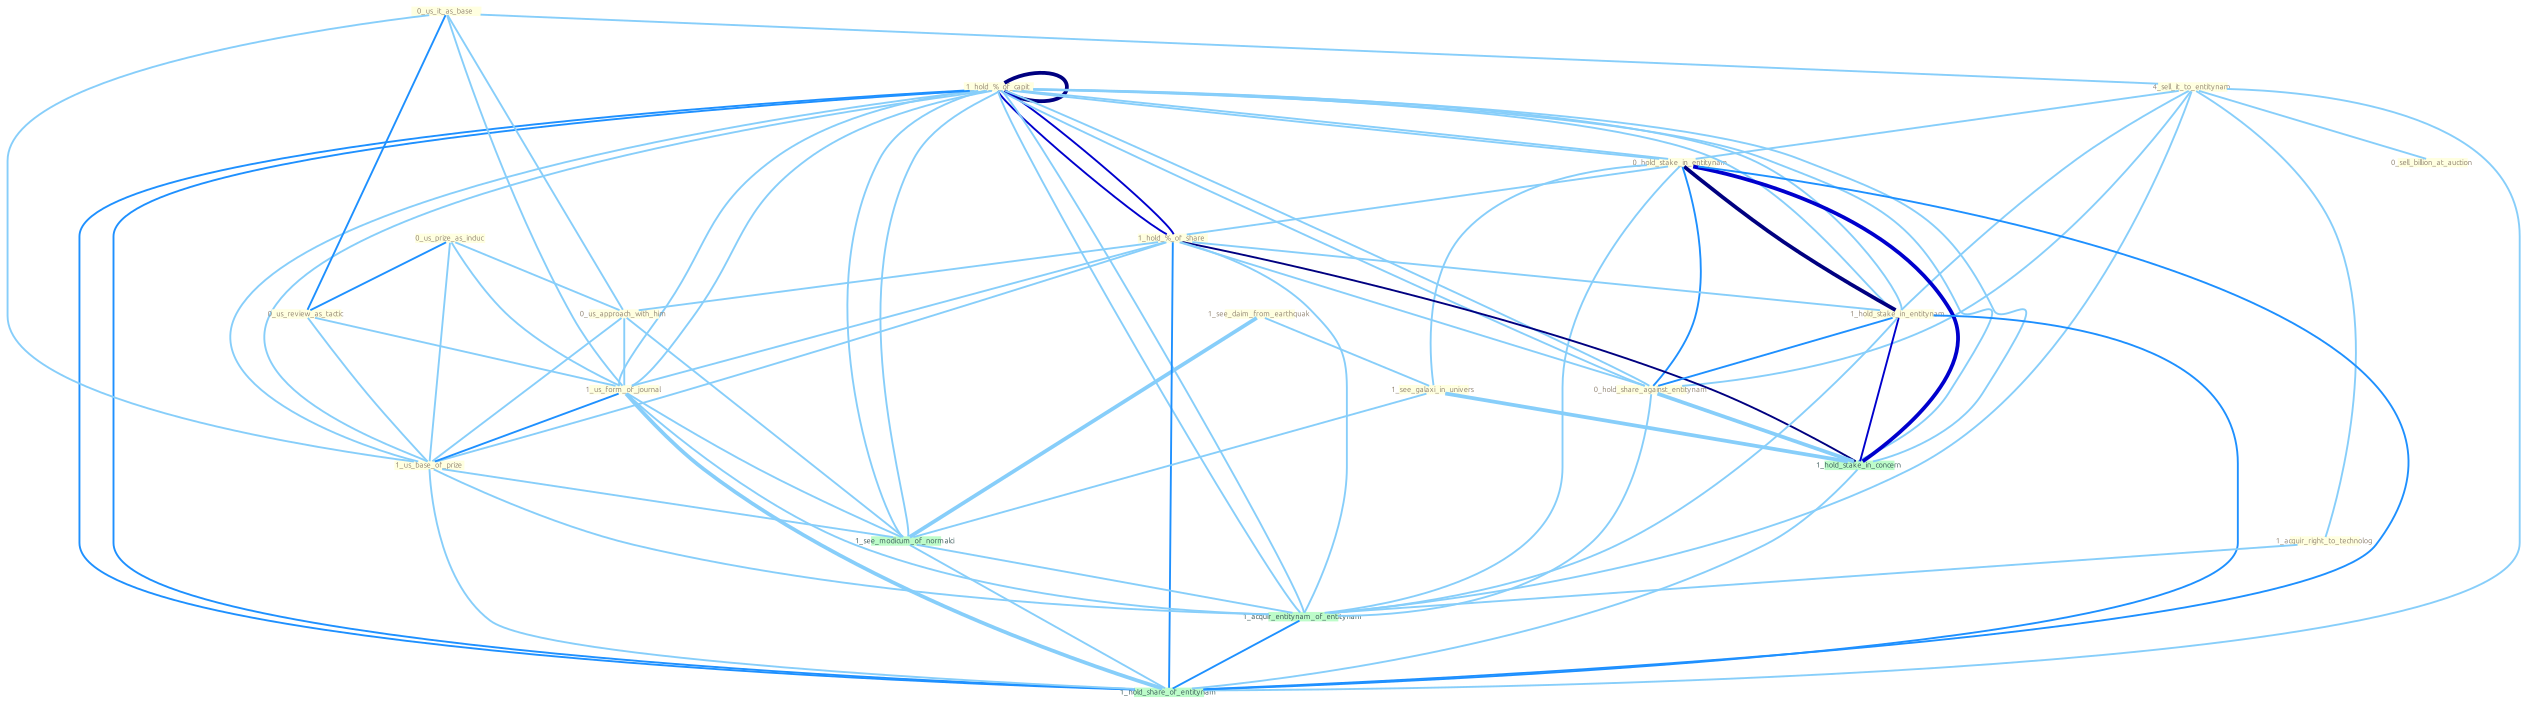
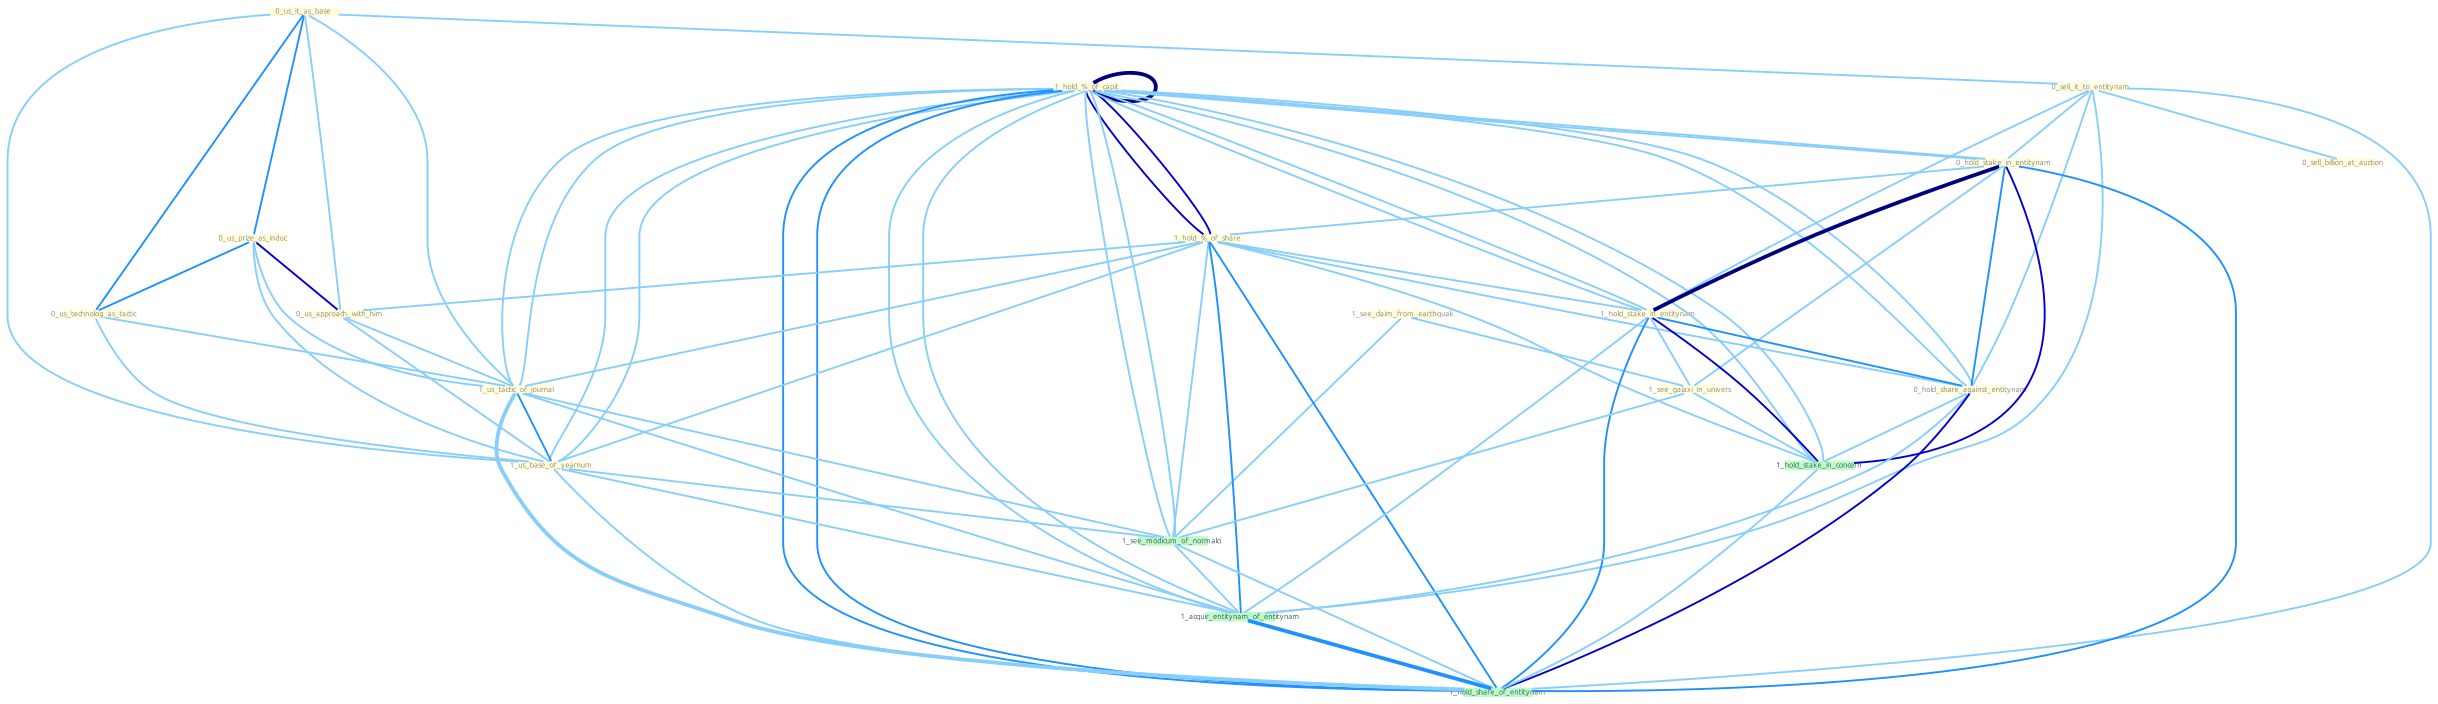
node "4_sell_it_to_entitynam": label "4_sell_it_to_entitynam" -> "0_sell_it_to_entitynam"
edge "0_us_it_as_base" -- "0_us_prize_as_induc": added
edge "0_hold_stake_in_entitynam" -- "1_hold_stake_in_concern": style bold -> solid
edge "0_us_prize_as_induc" -- "0_us_approach_with_him": color #87cefa -> #0000cd
node "0_us_review_as_tactic": label "0_us_review_as_tactic" -> "0_us_technolog_as_tactic"
edge "1_hold_stake_in_entitynam" -- "1_see_galaxi_in_univers": added
edge "1_hold_%_of_share" -- "1_hold_stake_in_concern": color #000080 -> #87cefa
edge "1_hold_%_of_share" -- "1_acquir_entitynam_of_entitynam": color #87cefa -> #1e90ff
node "1_us_form_of_journal": label "1_us_form_of_journal" -> "1_us_tactic_of_journal"
edge "1_see_galaxi_in_univers" -- "1_hold_stake_in_concern": style bold -> solid
edge "0_us_approach_with_him" -- "1_see_modicum_of_normalci": now "1_hold_%_of_share" -- "1_see_modicum_of_normalci"
edge "1_see_claim_from_earthquak" -- "1_see_modicum_of_normalci": style bold -> solid
edge "0_hold_share_against_entitynam" -- "1_hold_stake_in_concern": style bold -> solid
edge "0_hold_stake_in_entitynam" -- "1_acquir_entitynam_of_entitynam": removed
node "1_us_base_of_prize": label "1_us_base_of_prize" -> "1_us_base_of_yearnum"
node "1_acquir_right_to_technolog": removed
edge "0_hold_share_against_entitynam" -- "1_hold_share_of_entitynam": added
edge "1_acquir_entitynam_of_entitynam" -- "1_hold_share_of_entitynam": style solid -> bold
